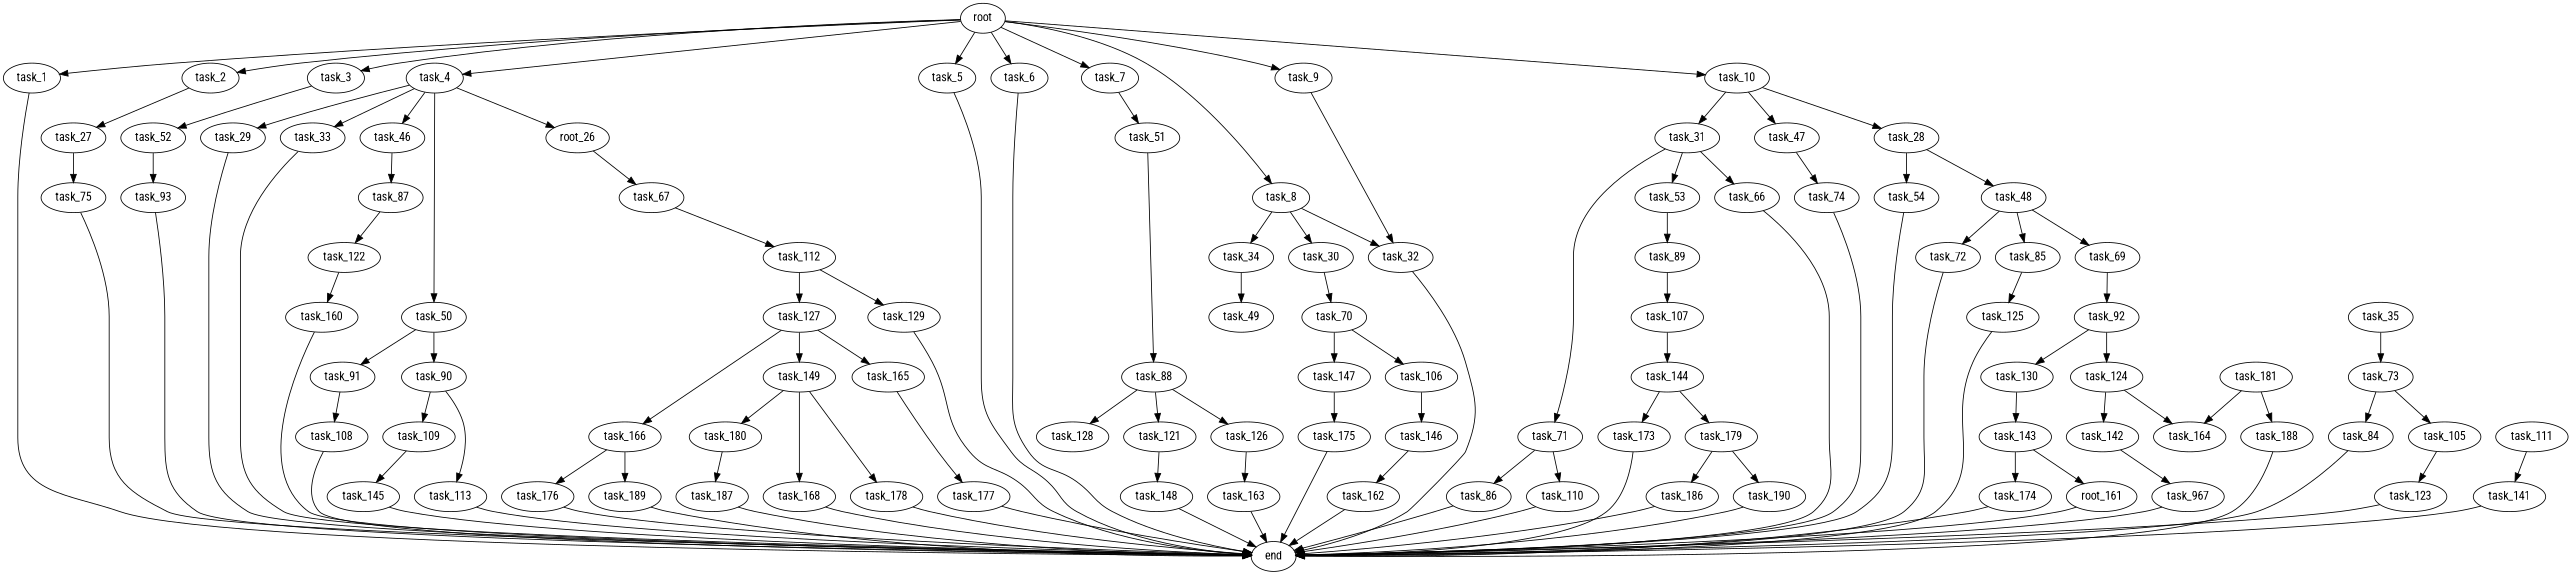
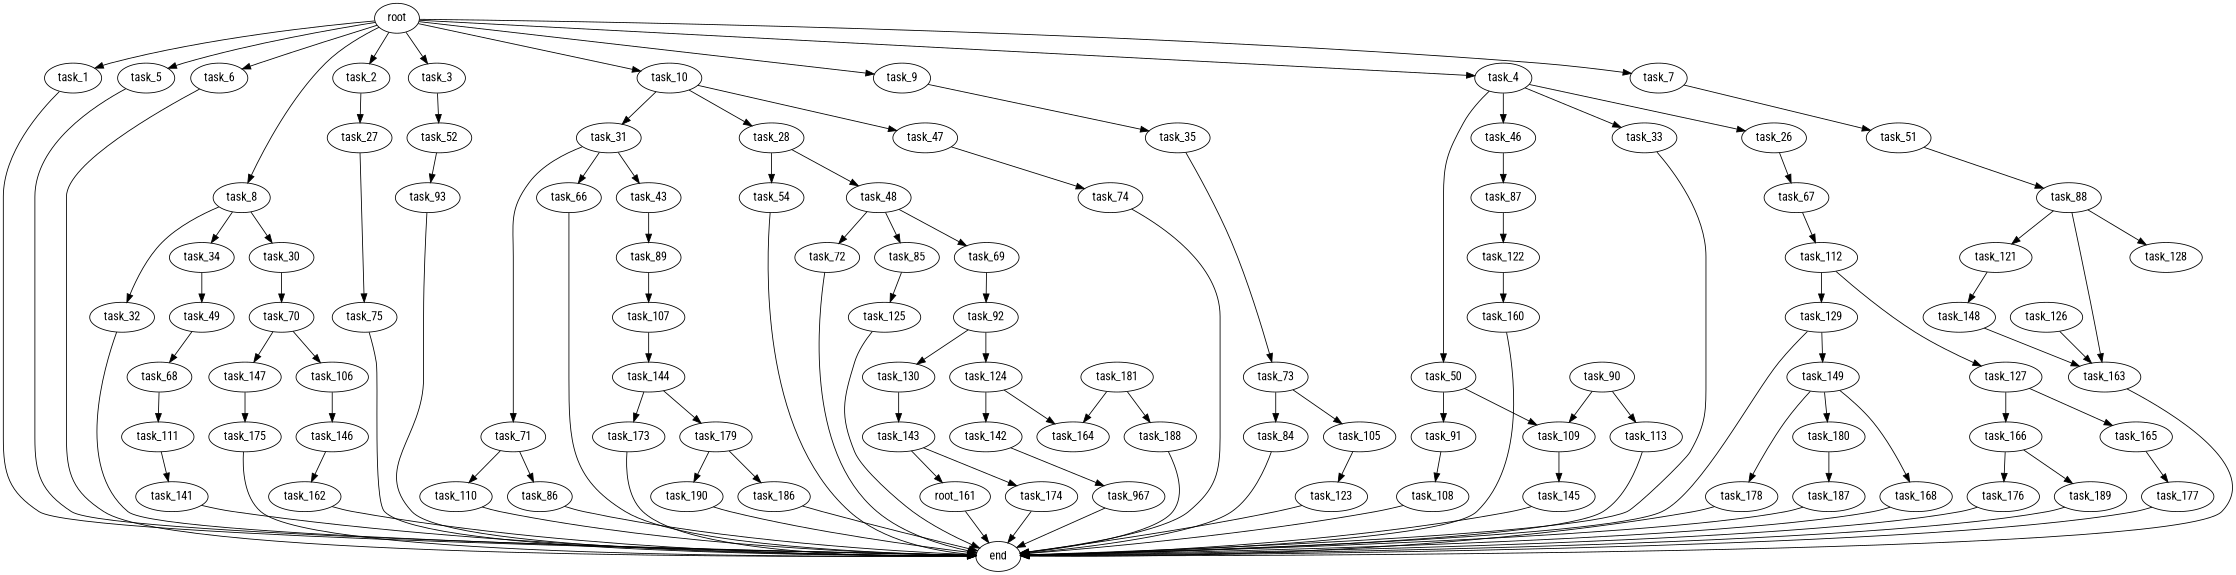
node "task_29": removed
node "root_26": label "root_26" -> "task_26"
edge "task_9" -> "task_32": now "task_9" -> "task_35"
node "task_53": label "task_53" -> "task_43"
edge "task_50" -> "task_90": now "task_50" -> "task_109"
edge "task_127" -> "task_149": now "task_129" -> "task_149"
node "task_68": added
edge "task_88" -> "task_126": now "task_88" -> "task_163"
edge "task_148" -> "end": now "task_148" -> "task_163"
